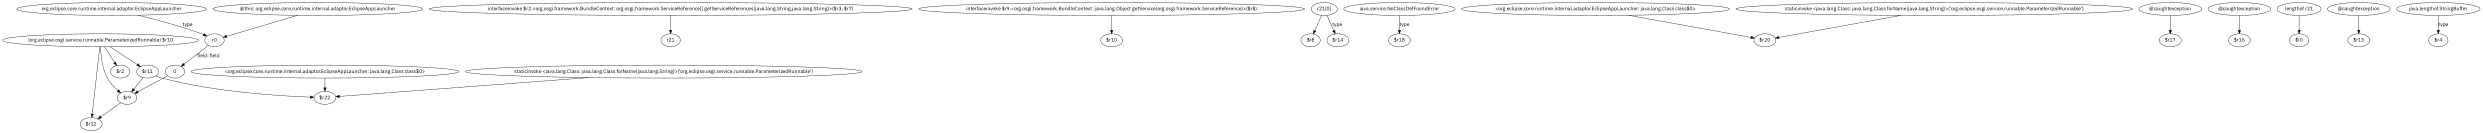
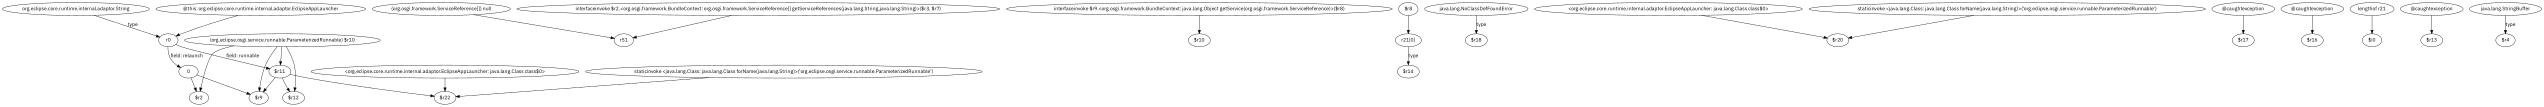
node "org.eclipse.core.runtime.internal.adaptor.EclipseAppLauncher": label "org.eclipse.core.runtime.internal.adaptor.EclipseAppLauncher" -> "org.eclipse.core.runtime.internal.adaptor.String"
node "(org.osgi.framework.ServiceReference[]) null": added
node "java.service.NoClassDefFoundError": label "java.service.NoClassDefFoundError" -> "java.lang.NoClassDefFoundError"
node "java.lengthof.StringBuffer": label "java.lengthof.StringBuffer" -> "java.lang.StringBuffer"
edge "r21[0]" -> "$r8": reversed
node "r21": label "r21" -> "r51"
edge "r0" -> "0": label "field: field" -> "field: relaunch"
edge "r0" -> "$r11": added, label "field: runnable"
edge "0" -> "$r2": added
edge "$r9" -> "$r12": now "$r11" -> "$r12"
